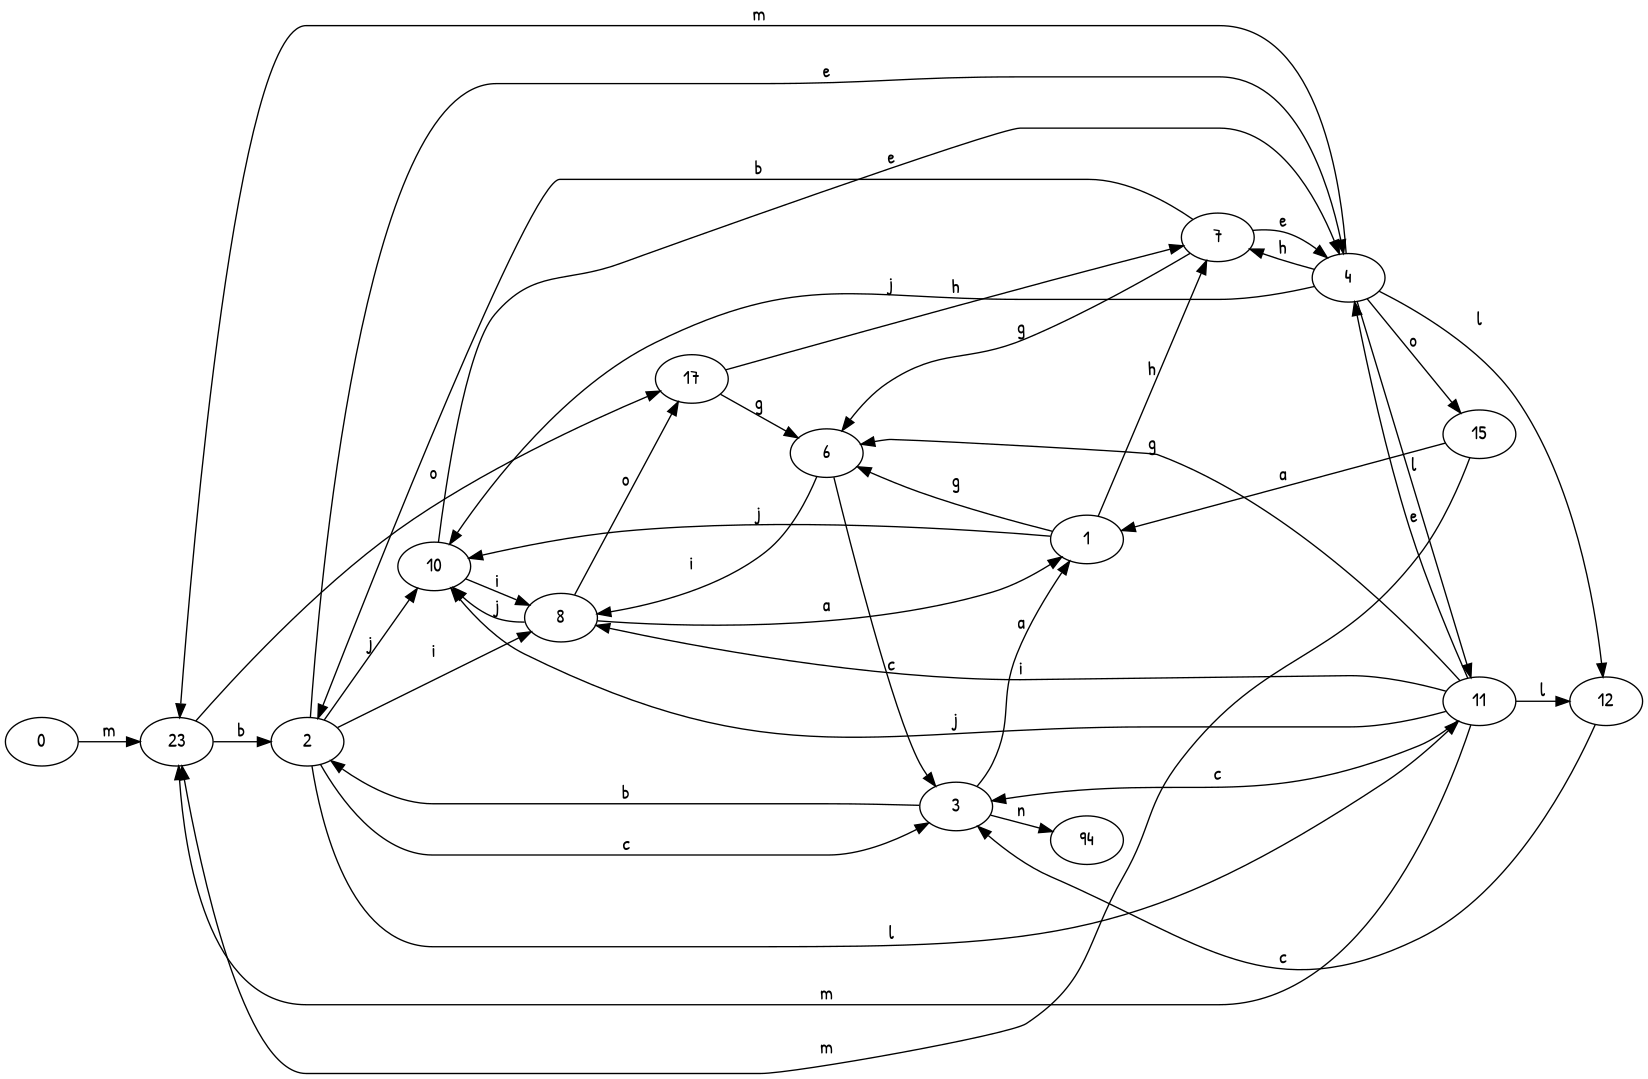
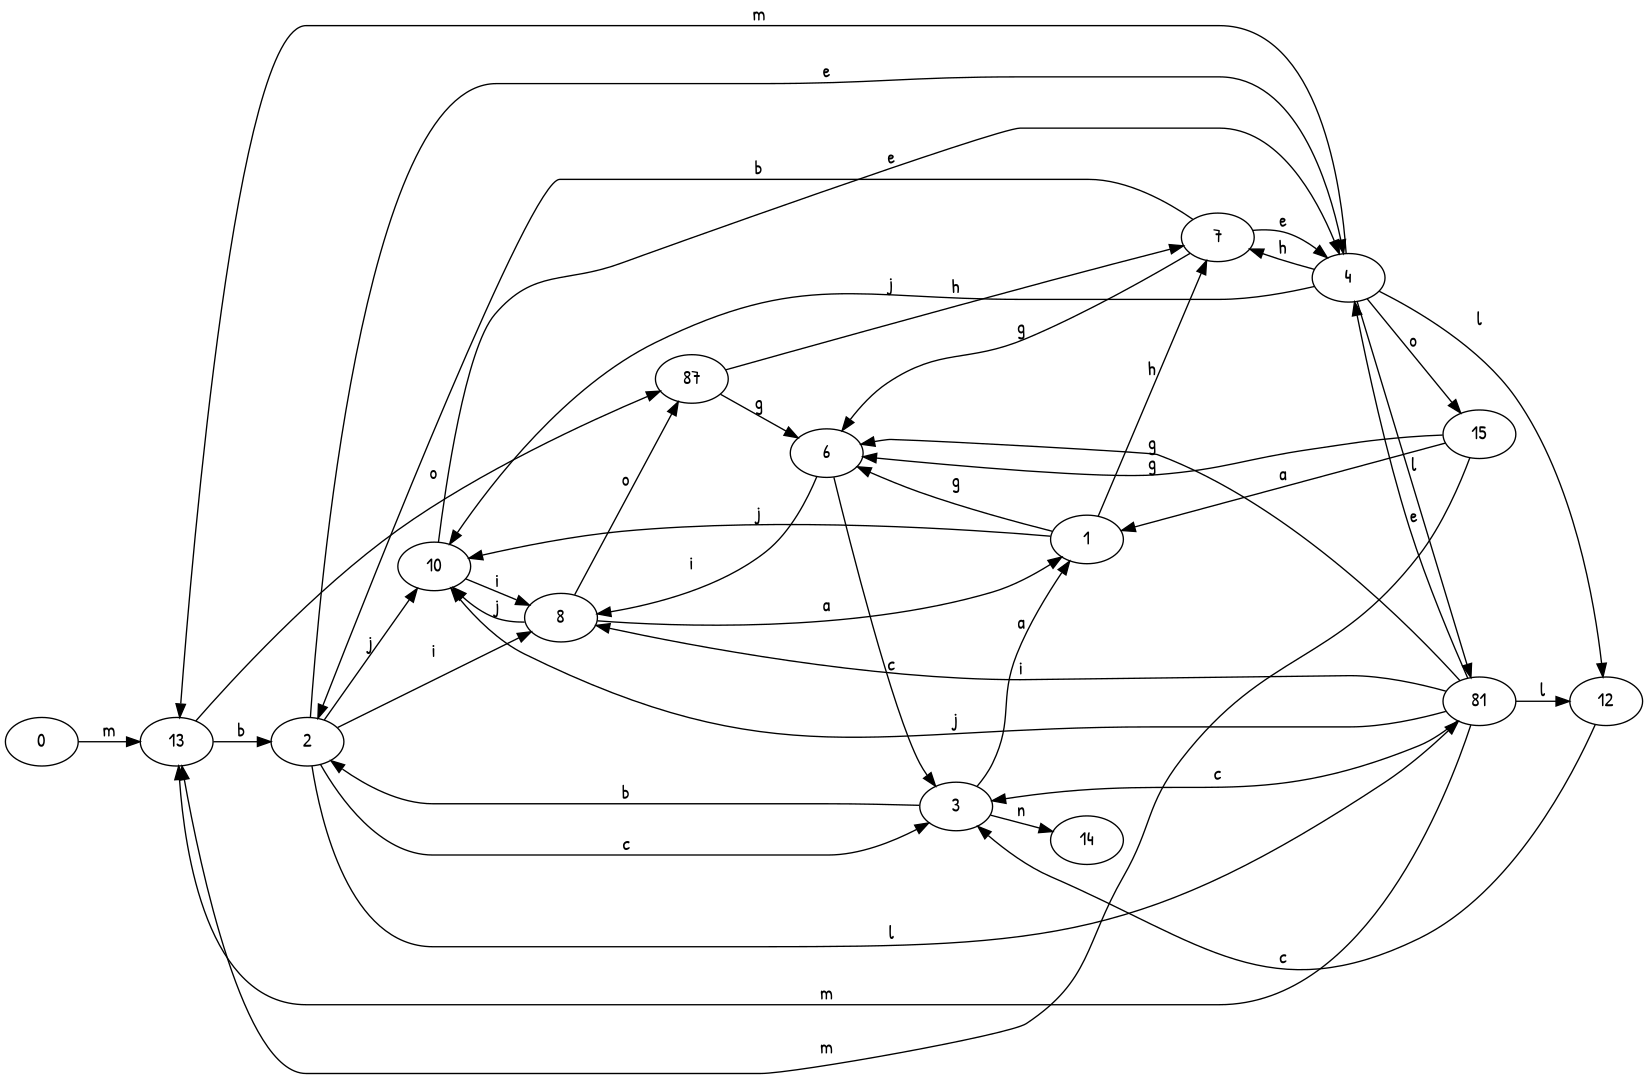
node "17": label "17" -> "87"
edge "15" -> "6": added, label "g"
node "11": label "11" -> "81"
node "23": label "23" -> "13"
node "94": label "94" -> "14"
